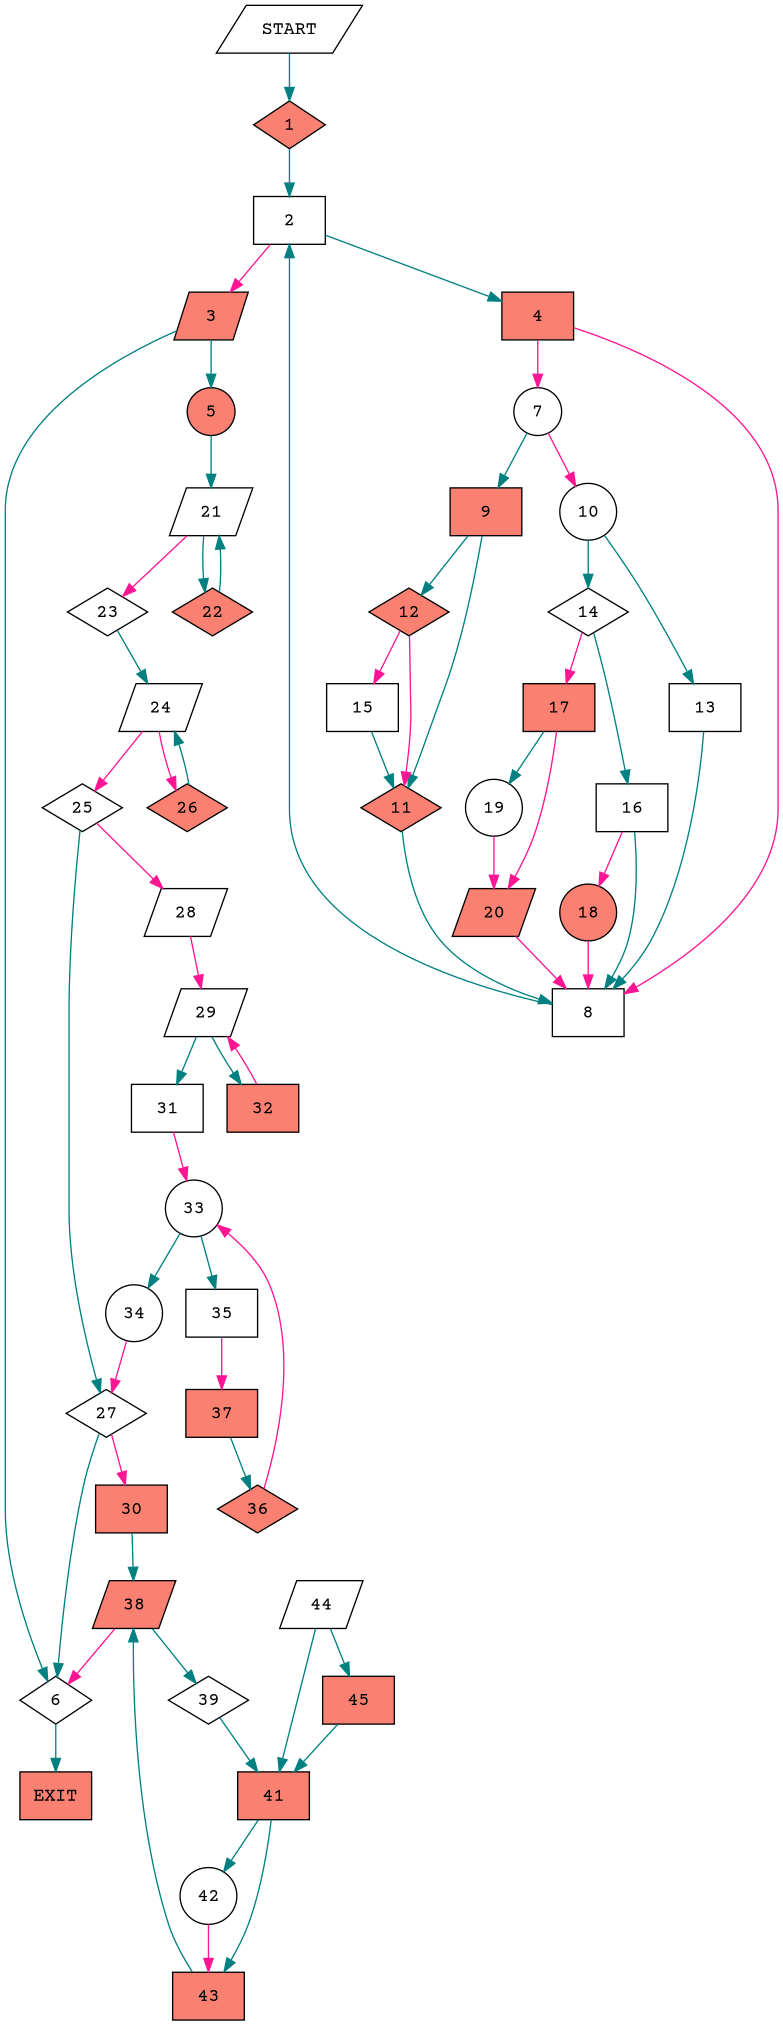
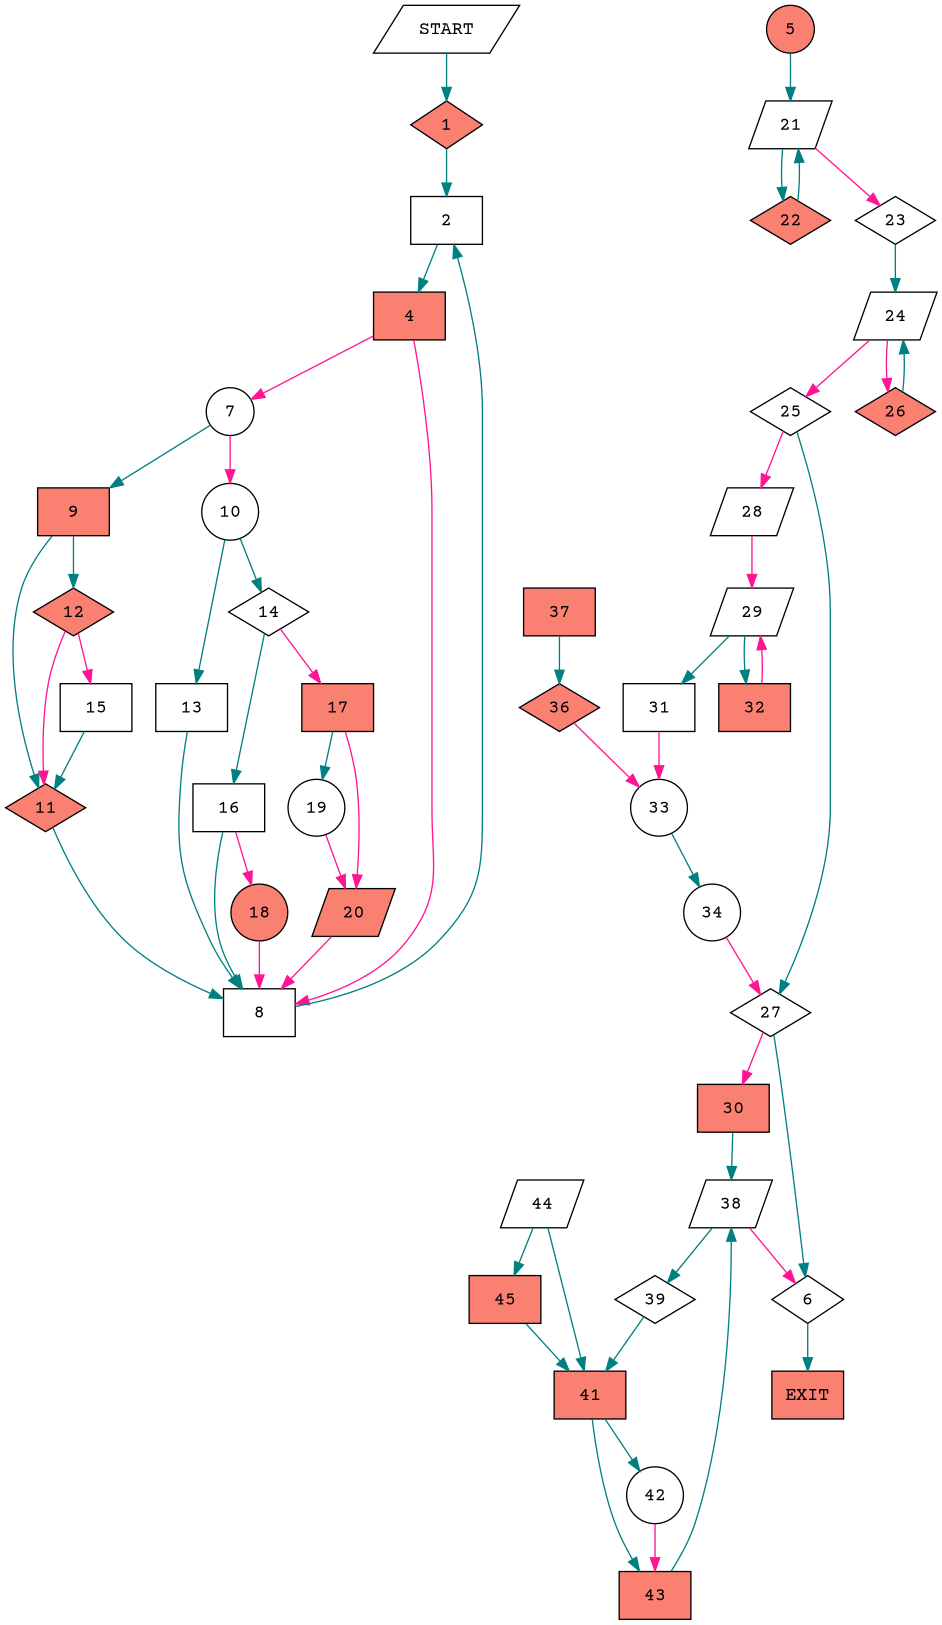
node "3": removed
node "35": removed
node "38": fillcolor salmon -> white
